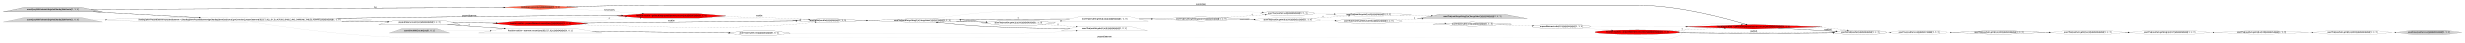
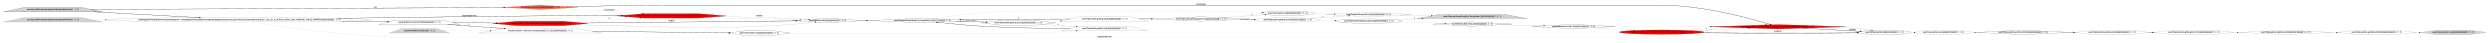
node "preparedStatement.setInt(1,10)@@@14@@@['1', '1', '0']": shape ellipse -> diamond
